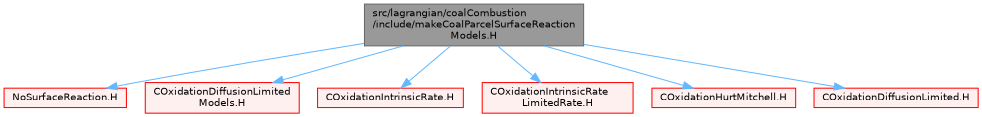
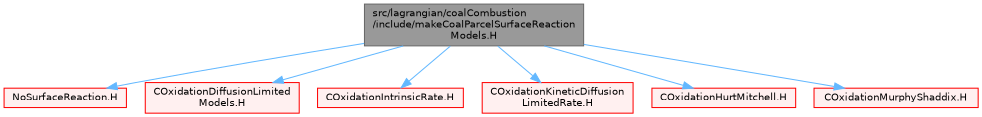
node "COxidationIntrinsicRate LimitedRate.H": label "COxidationIntrinsicRate LimitedRate.H" -> "COxidationKineticDiffusion LimitedRate.H"
node "COxidationDiffusionLimited.H": label "COxidationDiffusionLimited.H" -> "COxidationMurphyShaddix.H"
